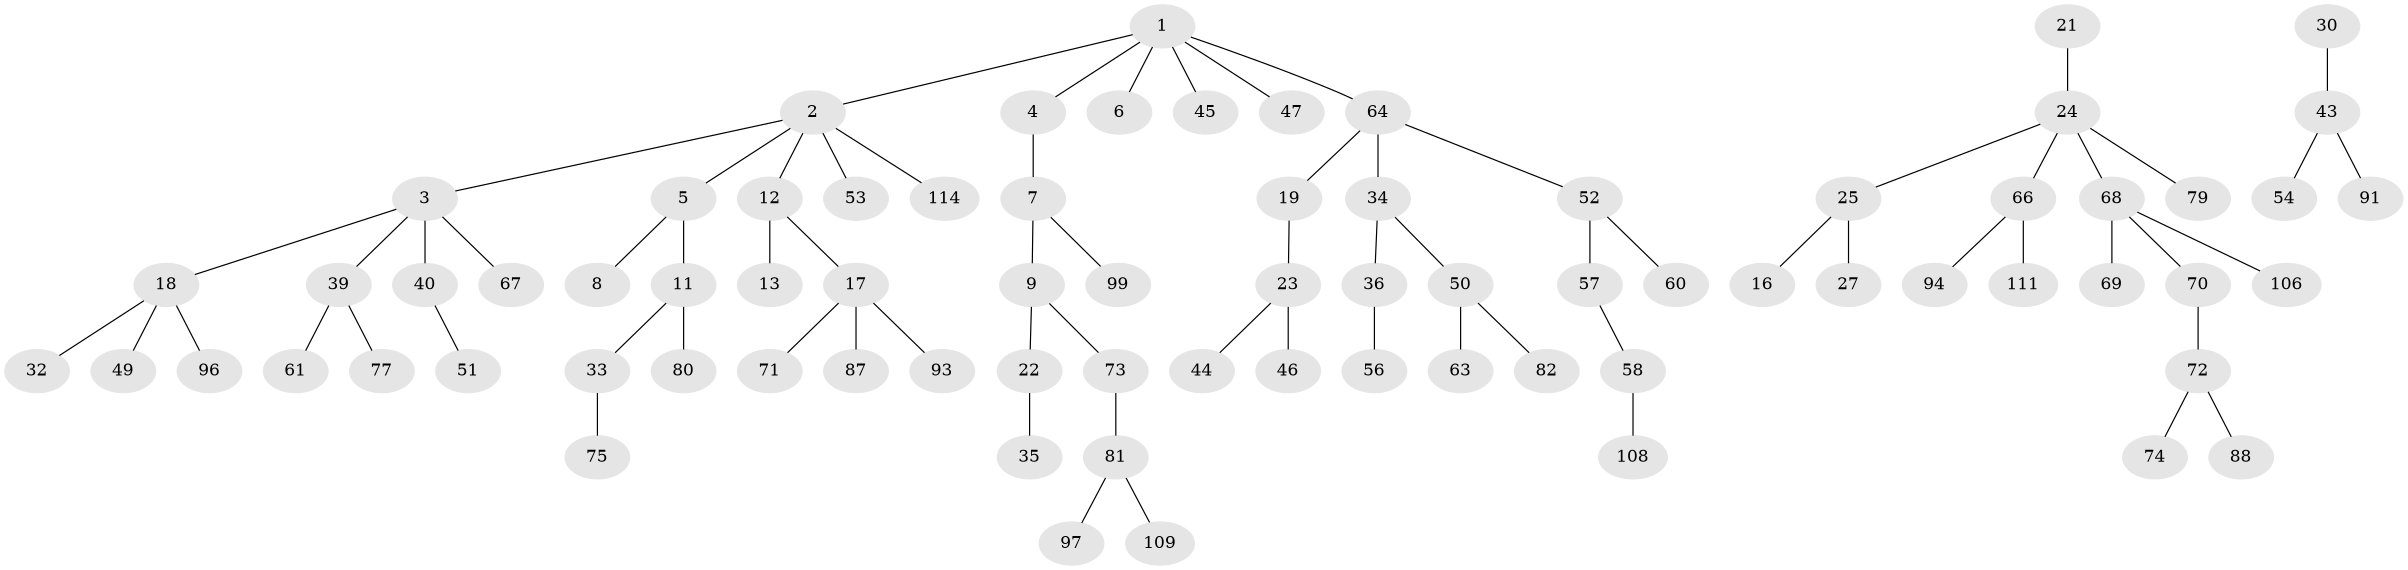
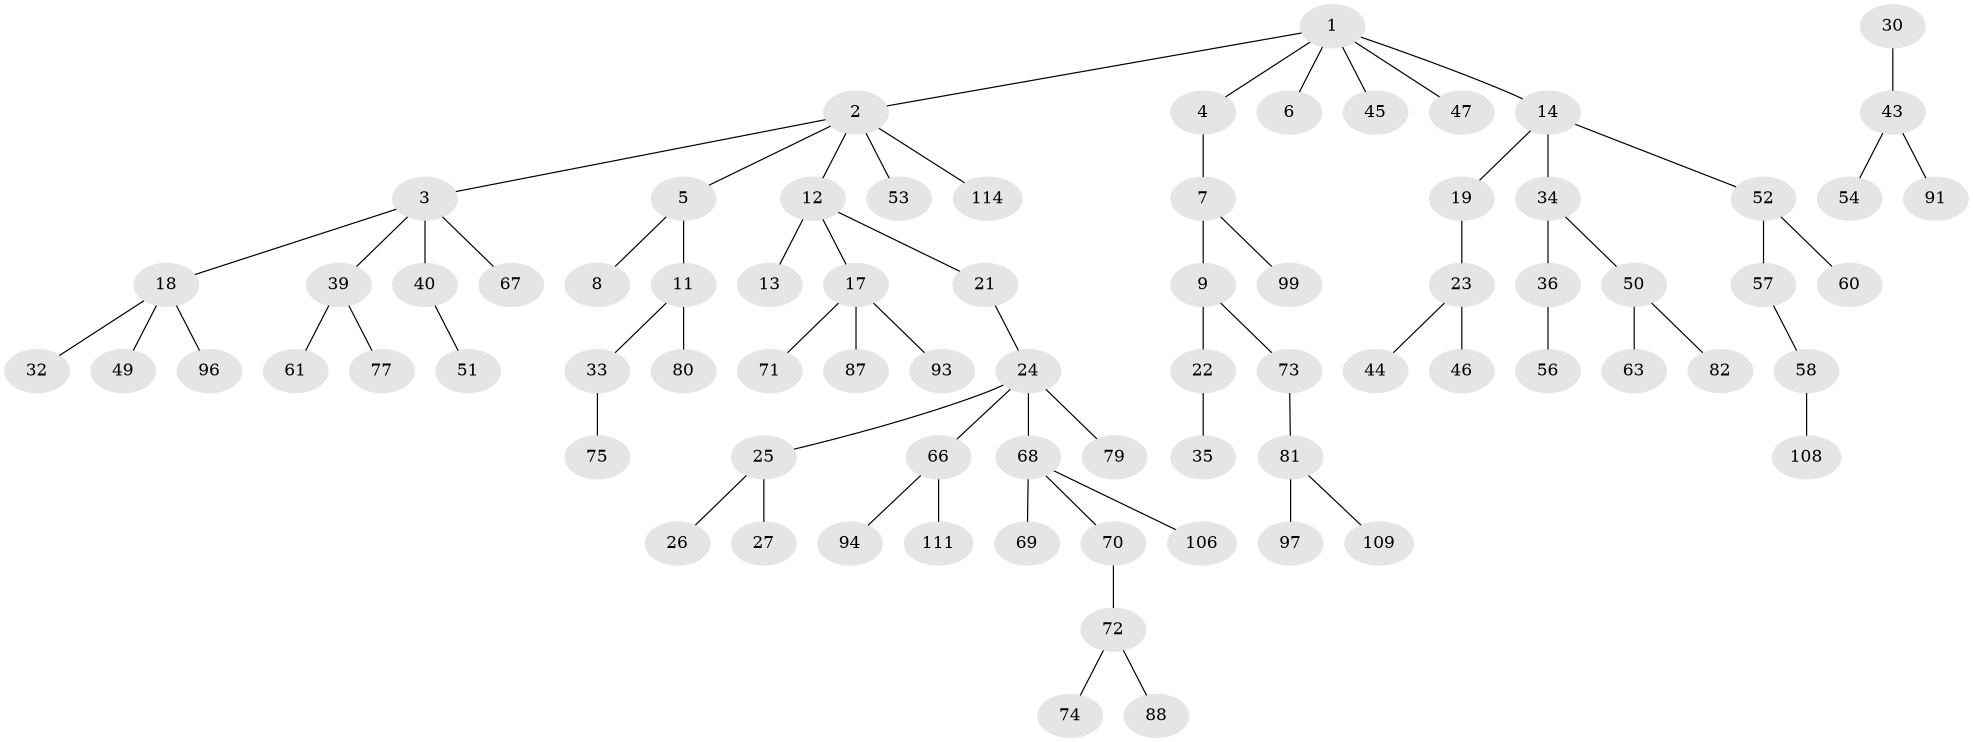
node "64": label "64" -> "14"
edge "12" -- "21": added
node "16": label "16" -> "26"
